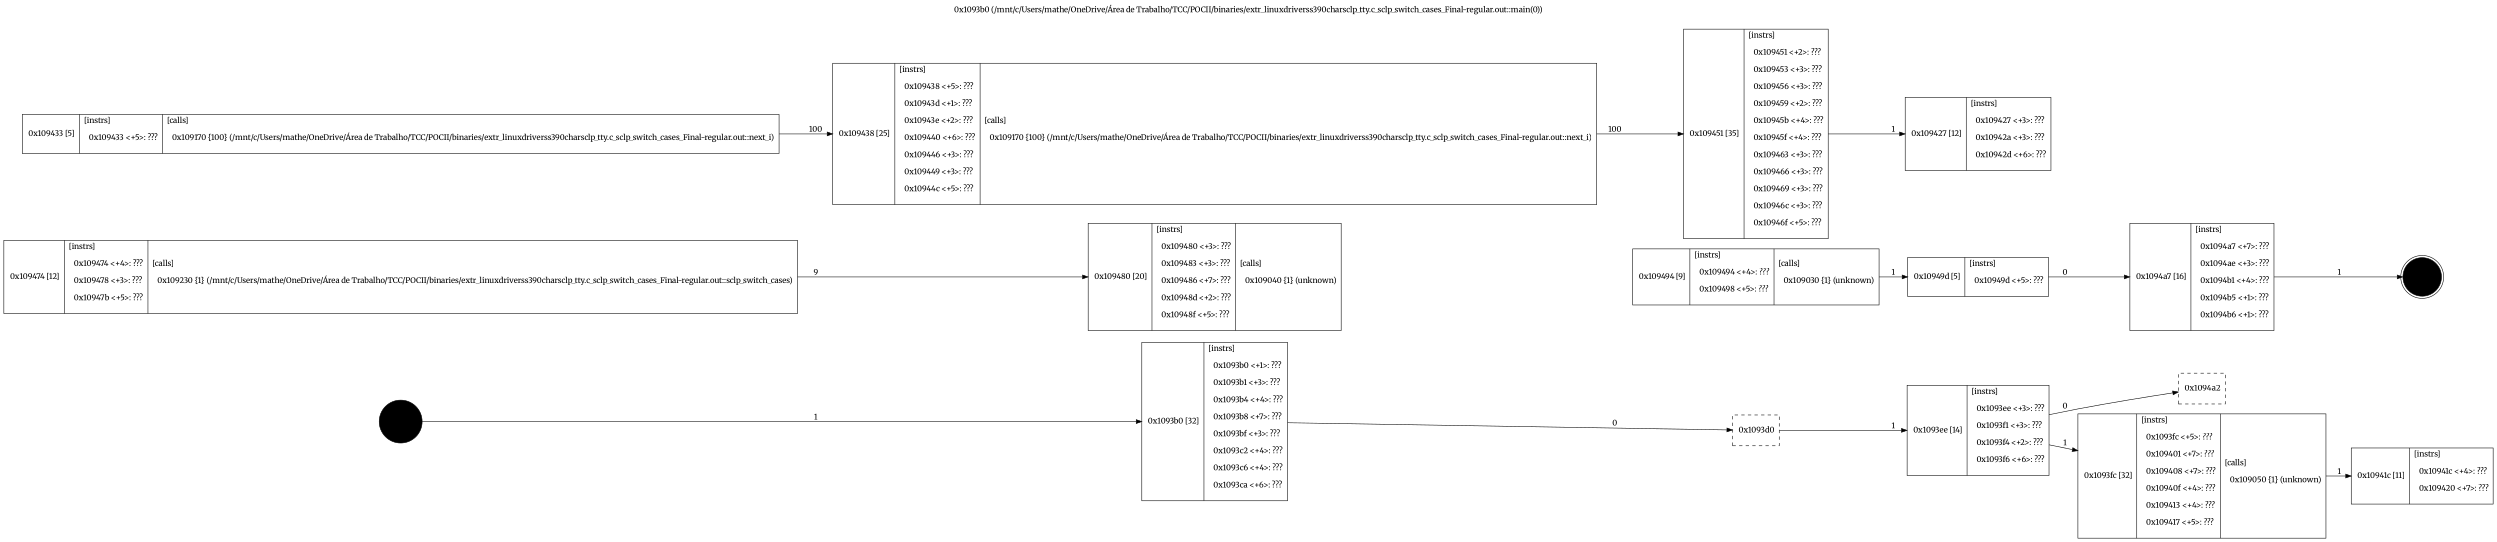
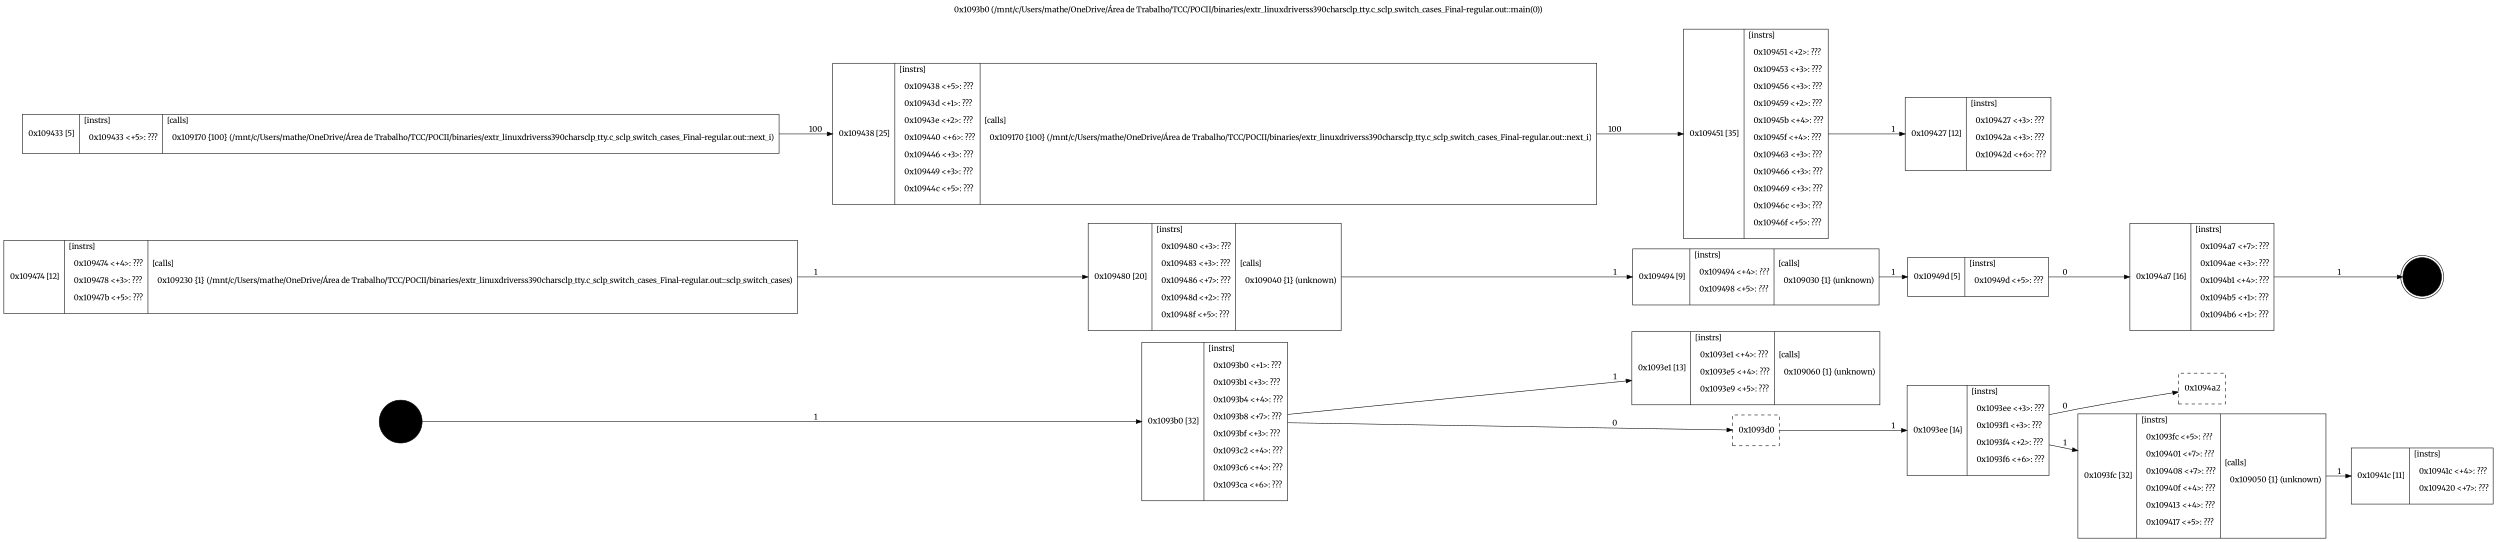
edge "0x109474 [12]" -> "0x109480 [20]": label " 9" -> " 1"
edge "0x109480 [20]" -> "0x109494 [9]": added, label "1"
node "0x1093e1 [13]": added
